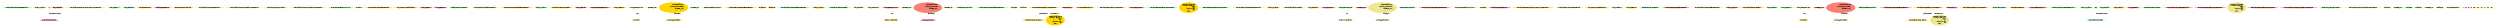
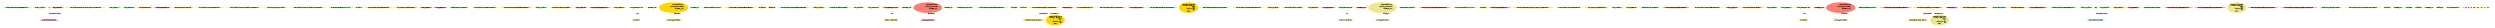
node "m0_68": removed
